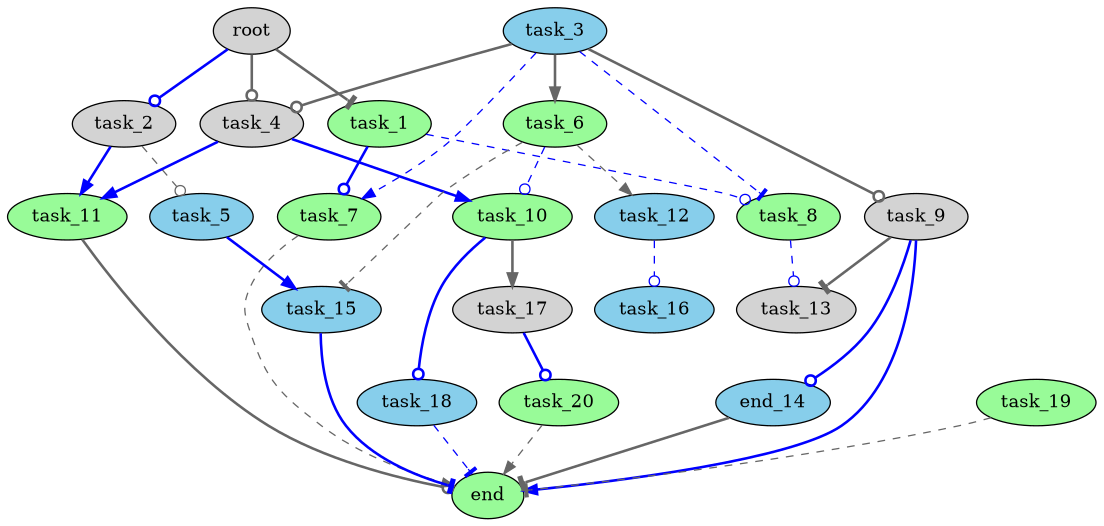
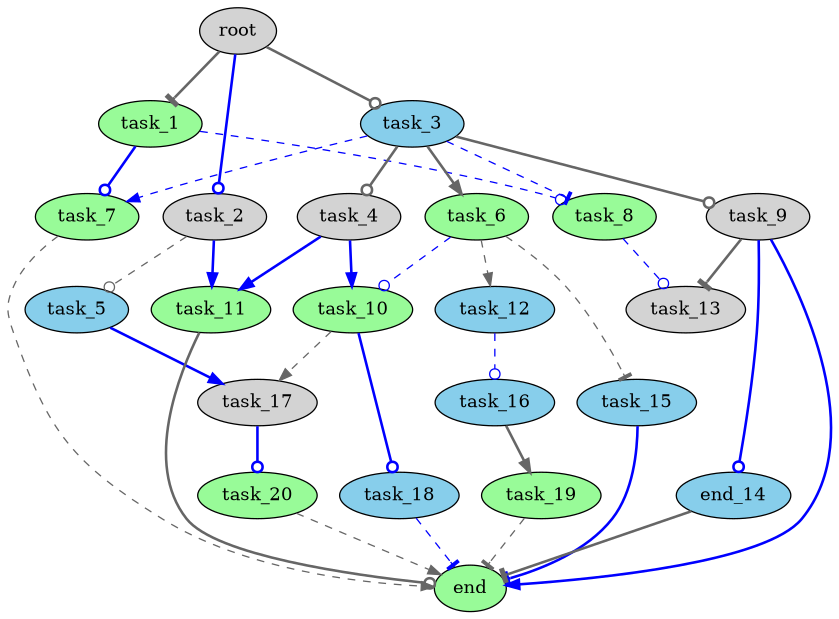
edge "root" -> "task_4": now "root" -> "task_3"
edge "task_10" -> "task_17": style bold -> dashed
edge "task_5" -> "task_15": now "task_5" -> "task_17"
edge "task_16" -> "task_19": added
